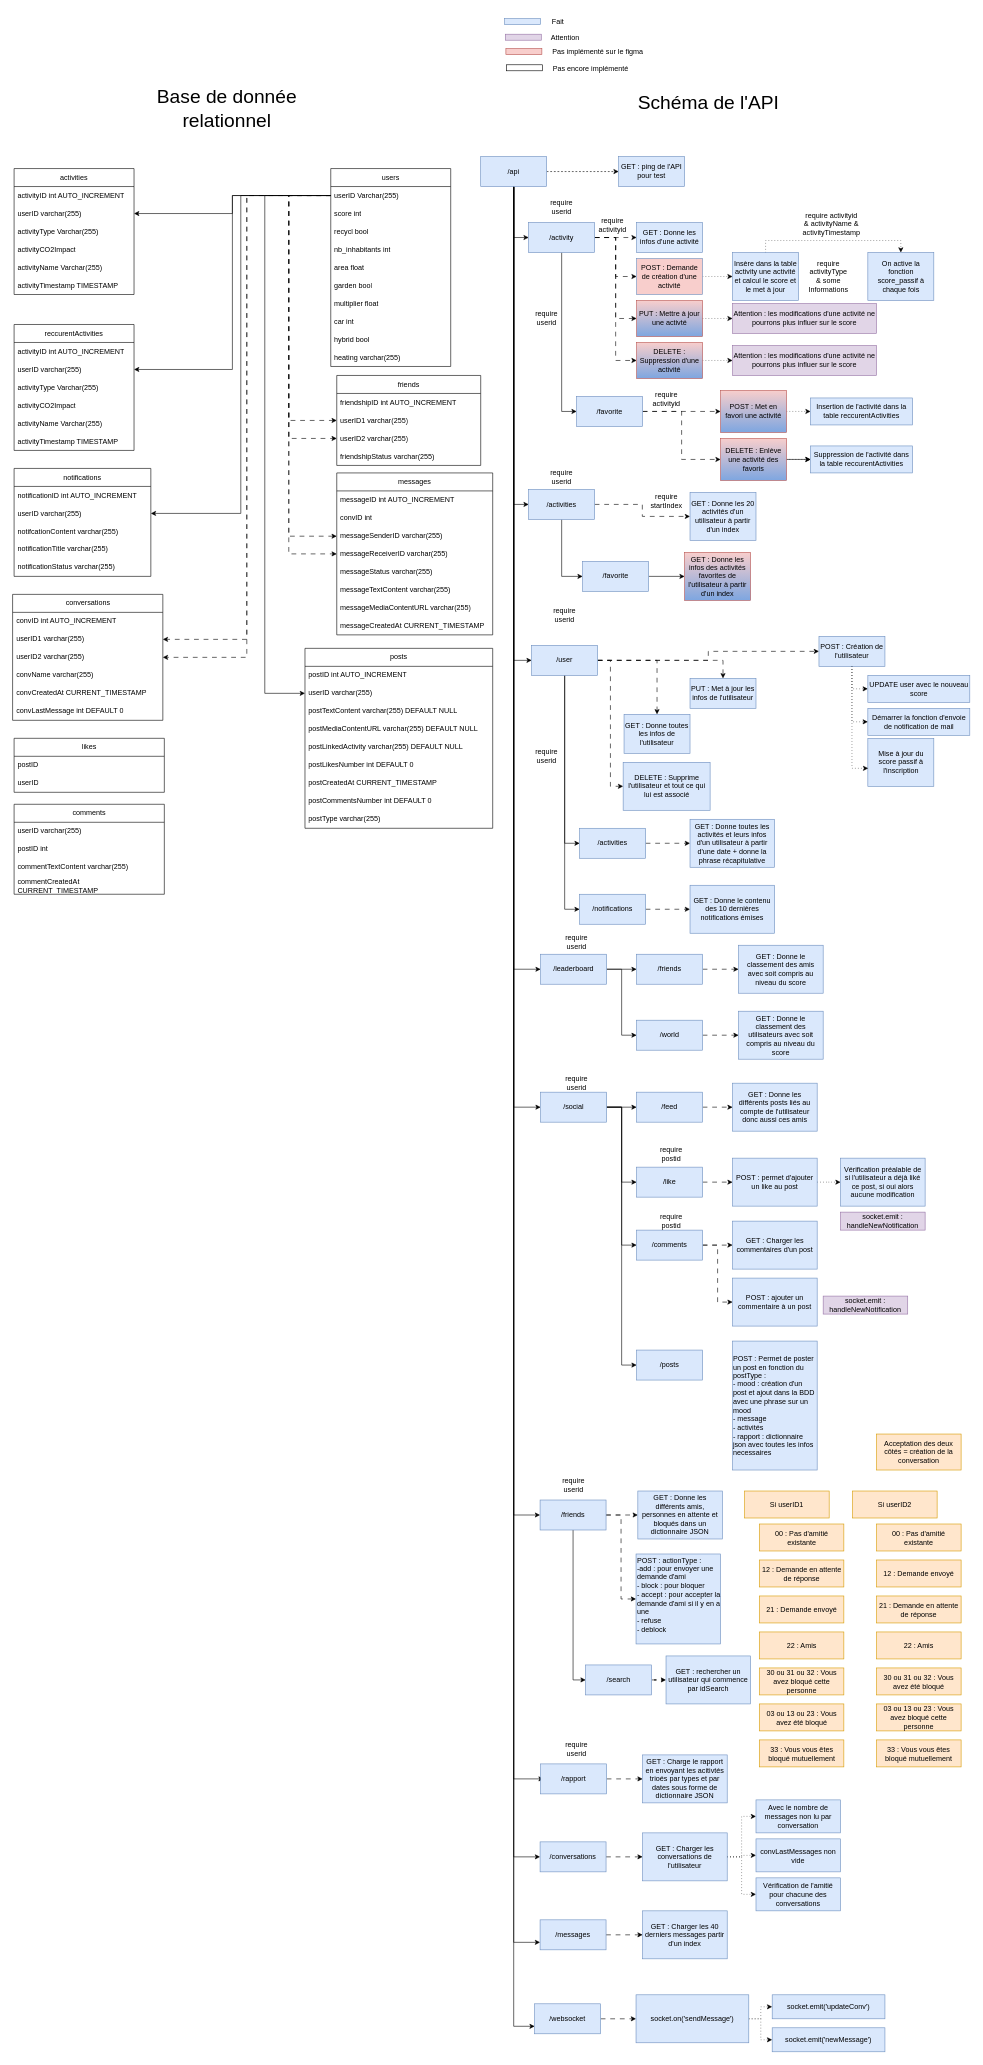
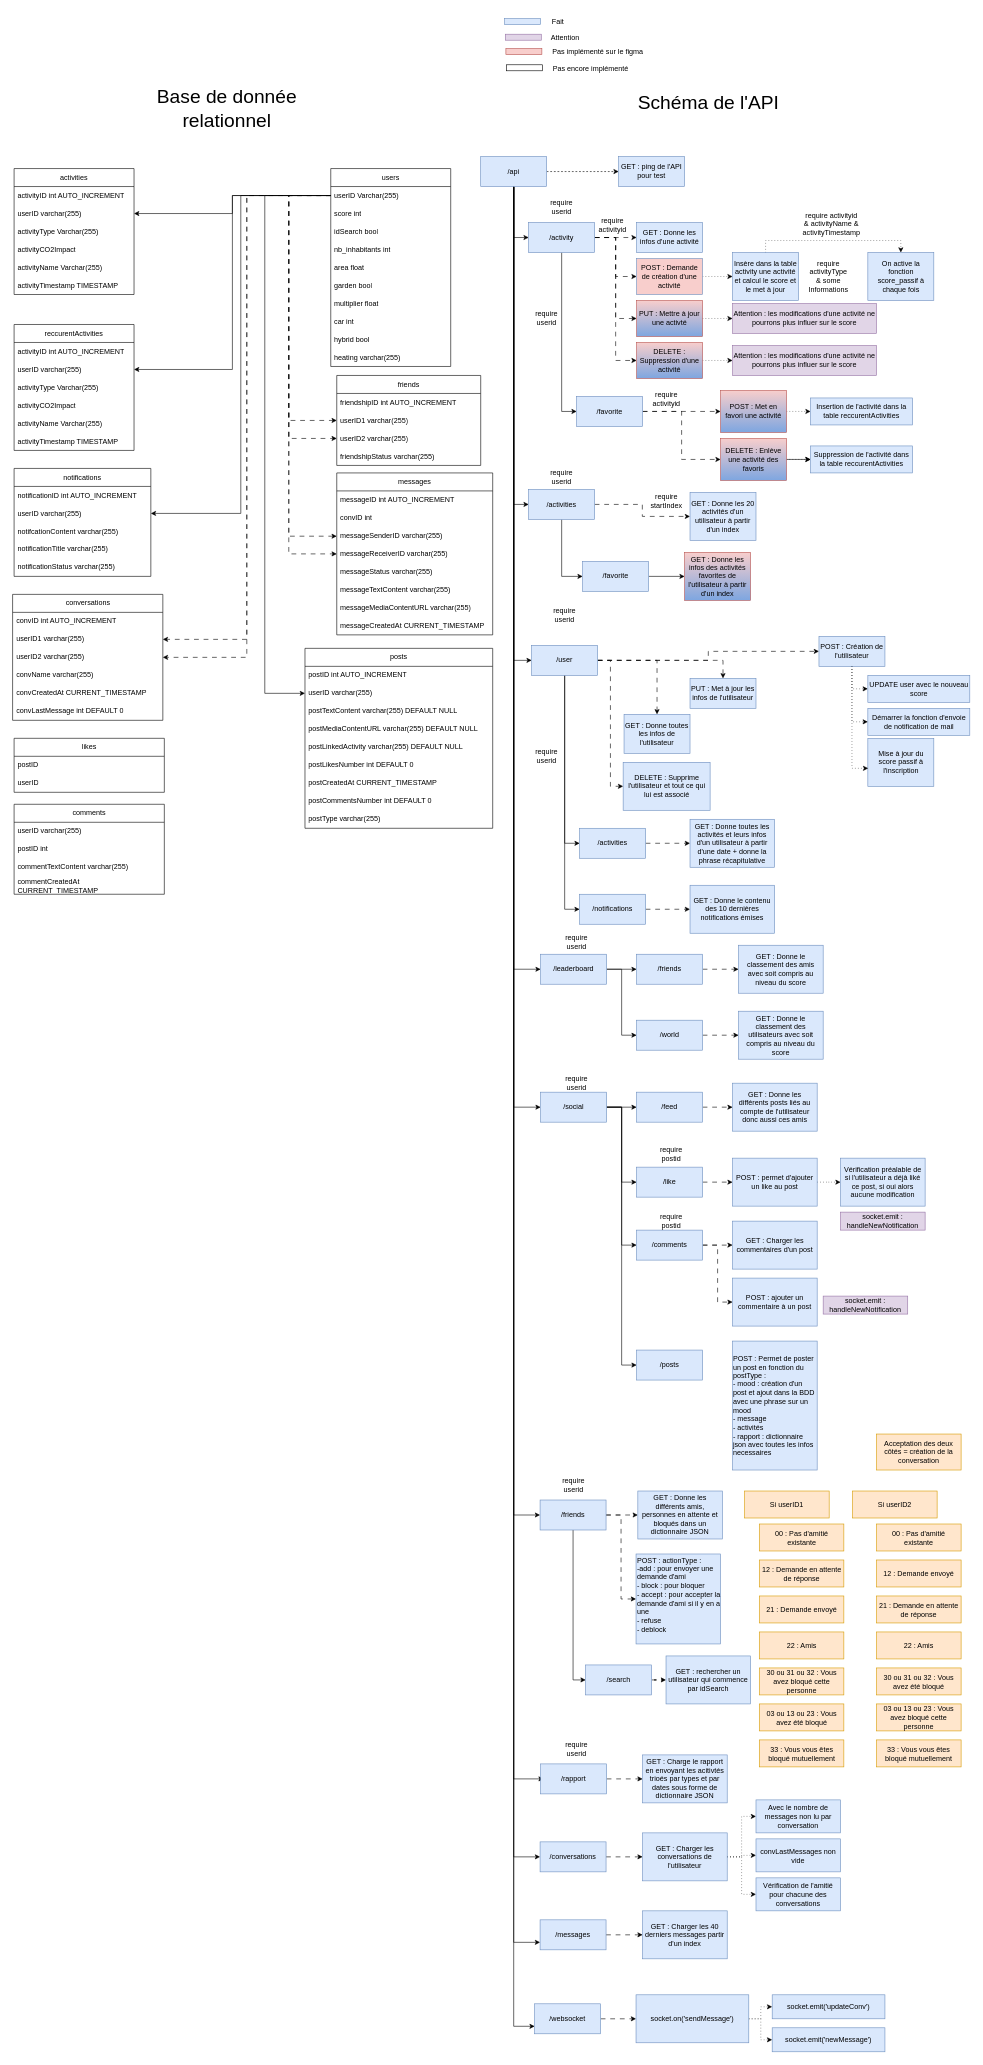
node "recycl bool": label "recycl bool" -> "idSearch bool"
